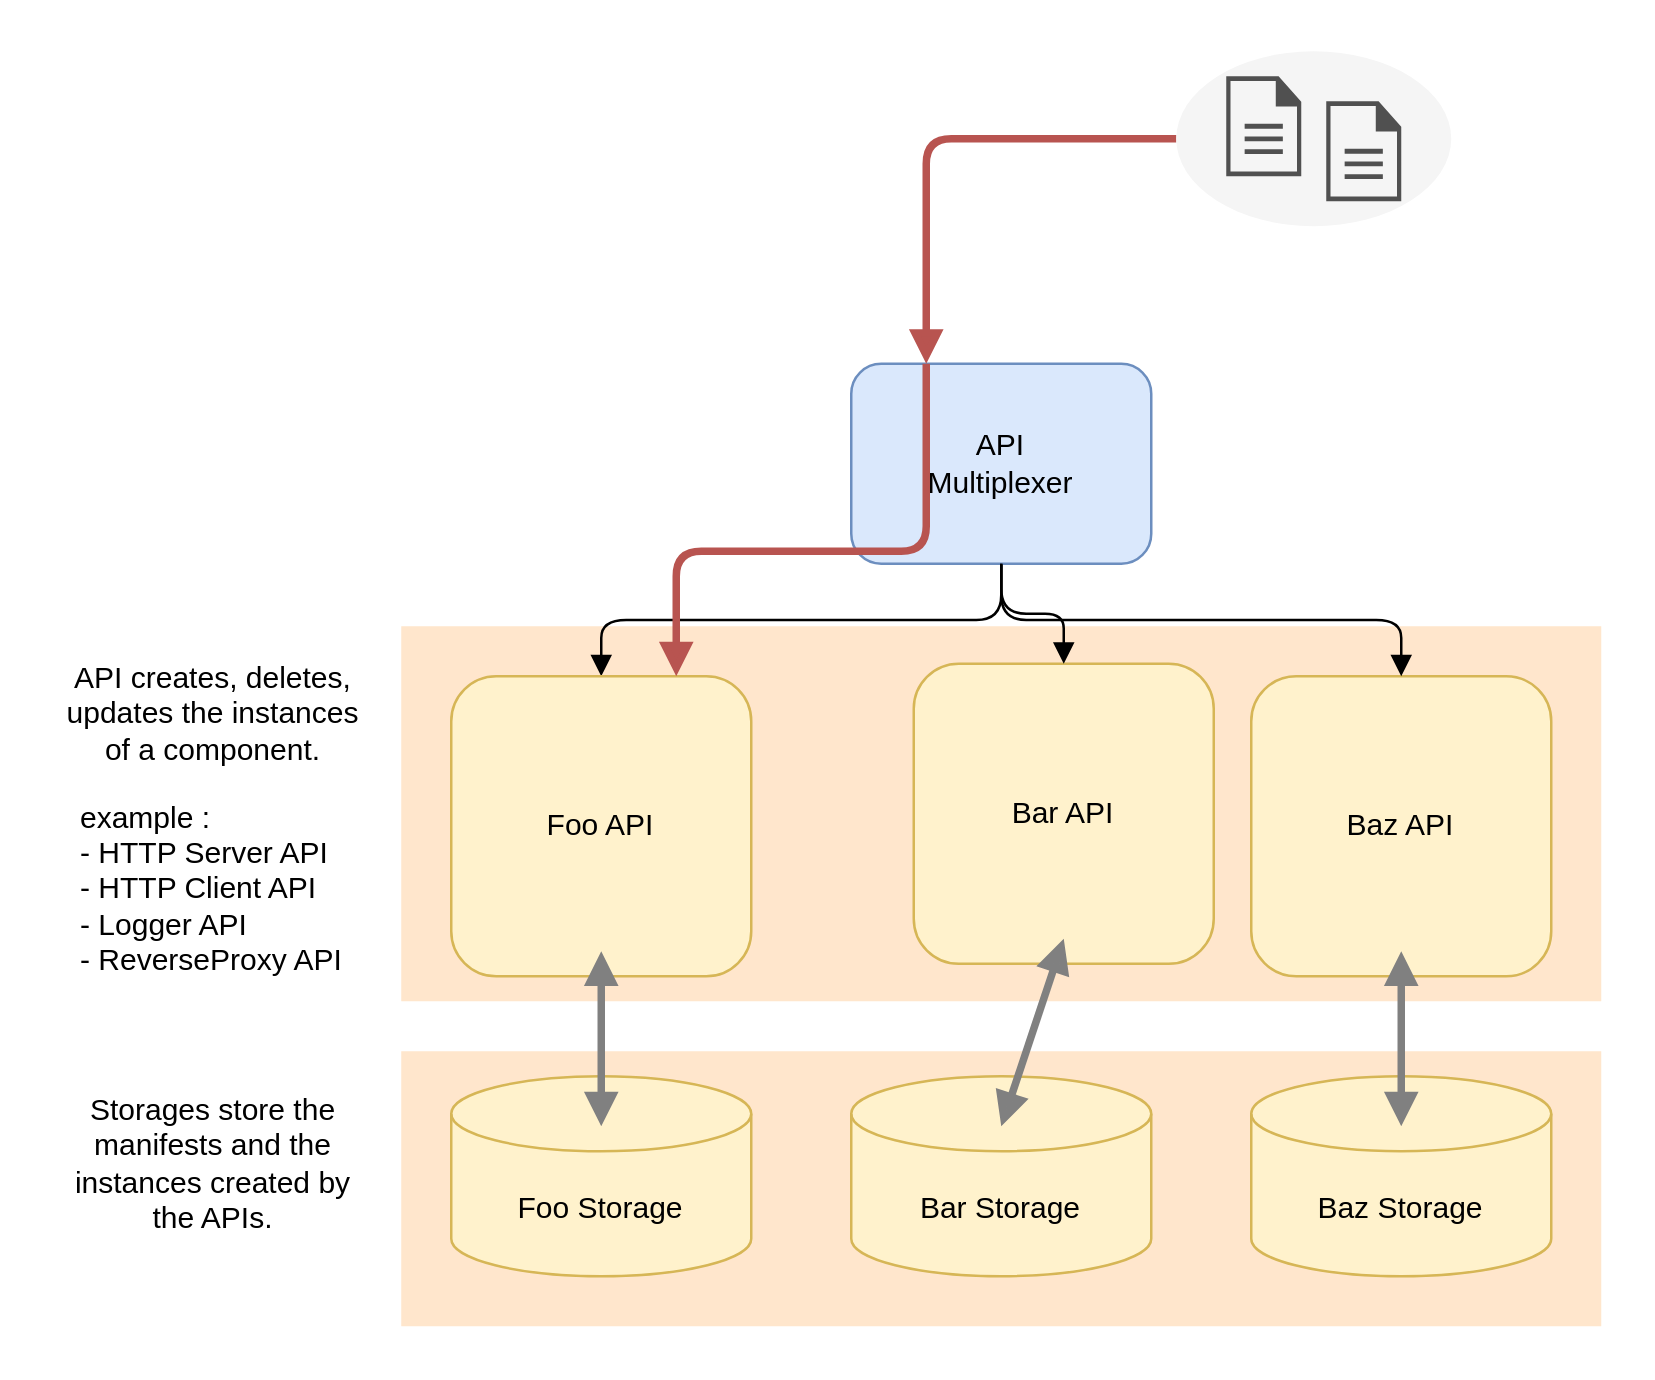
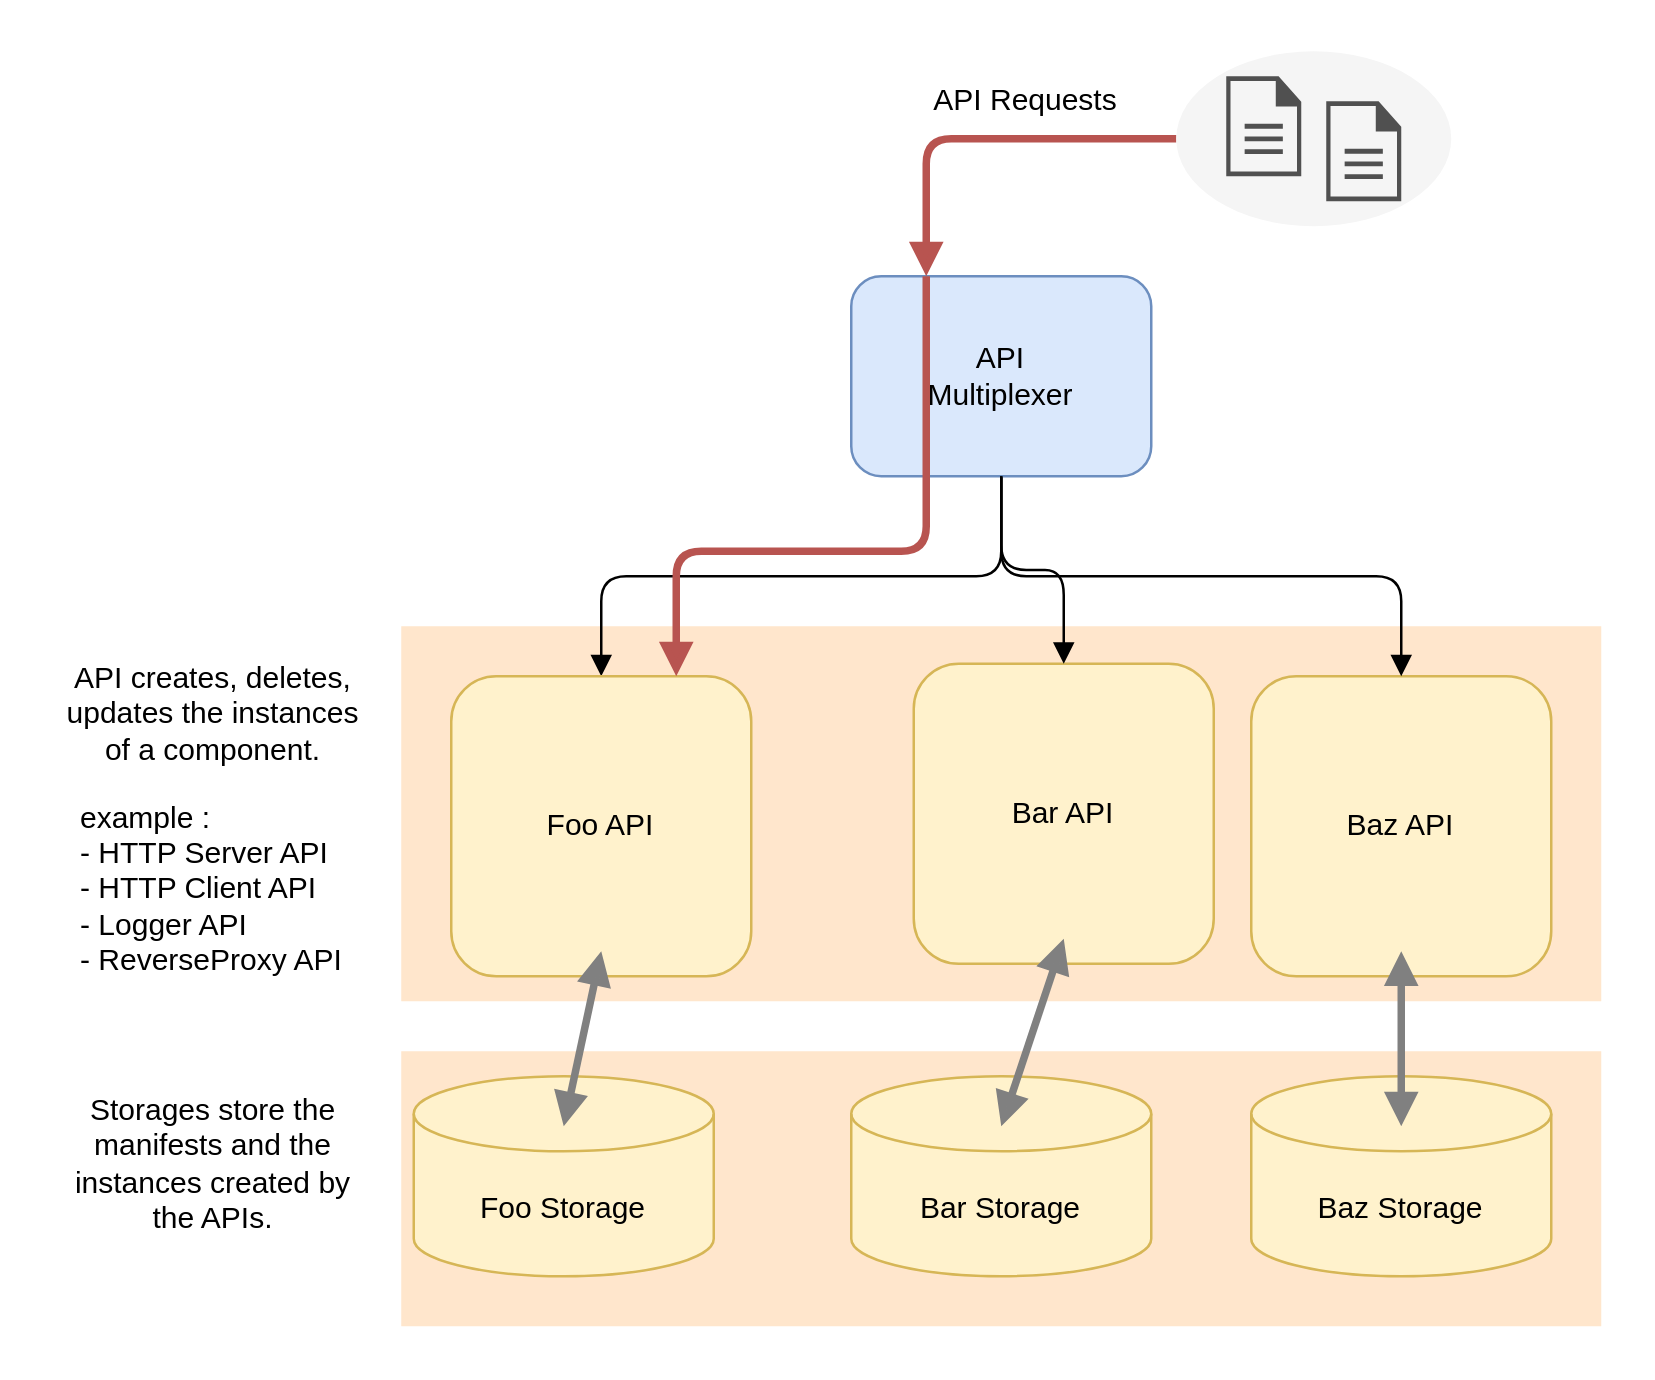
node "API Requests": added
node "API Multiplexer": moved (1001, 464) -> (1001, 376)
node "Foo Storage": moved (601, 1176) -> (564, 1176)
